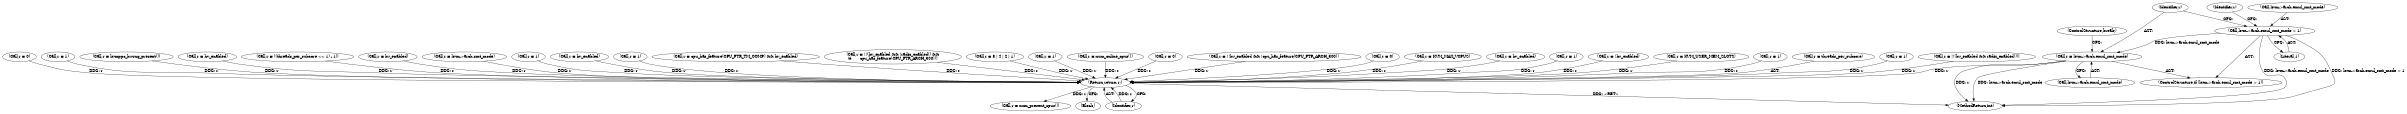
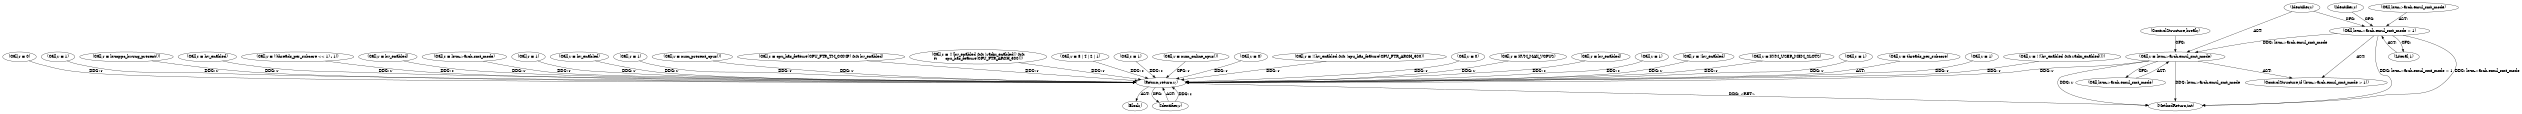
edge "(Call,r = num_online_cpus())" -> "(Return,return r;)": label "DDG: r" -> "CFG: r"
edge "(Return,return r;)" -> "(Call,r = num_present_cpus())": reversed
edge "(Return,return r;)" -> "(Block,)": label "CFG: " -> "AST: "
